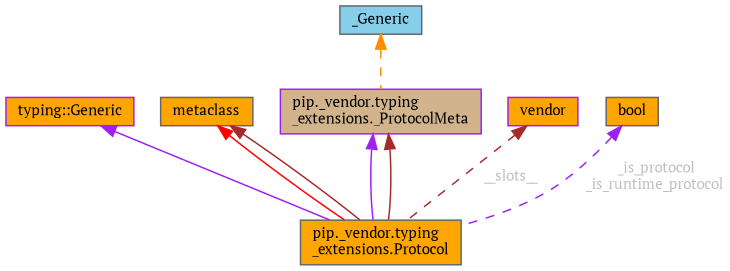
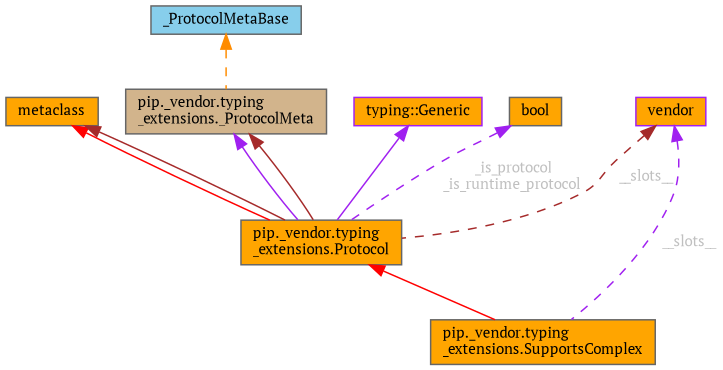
node "_Generic": label "_Generic" -> "_ProtocolMetaBase"
node "pip._vendor.typing _extensions._ProtocolMeta": color purple -> gray40
node "pip._vendor.typing _extensions.SupportsComplex": added
